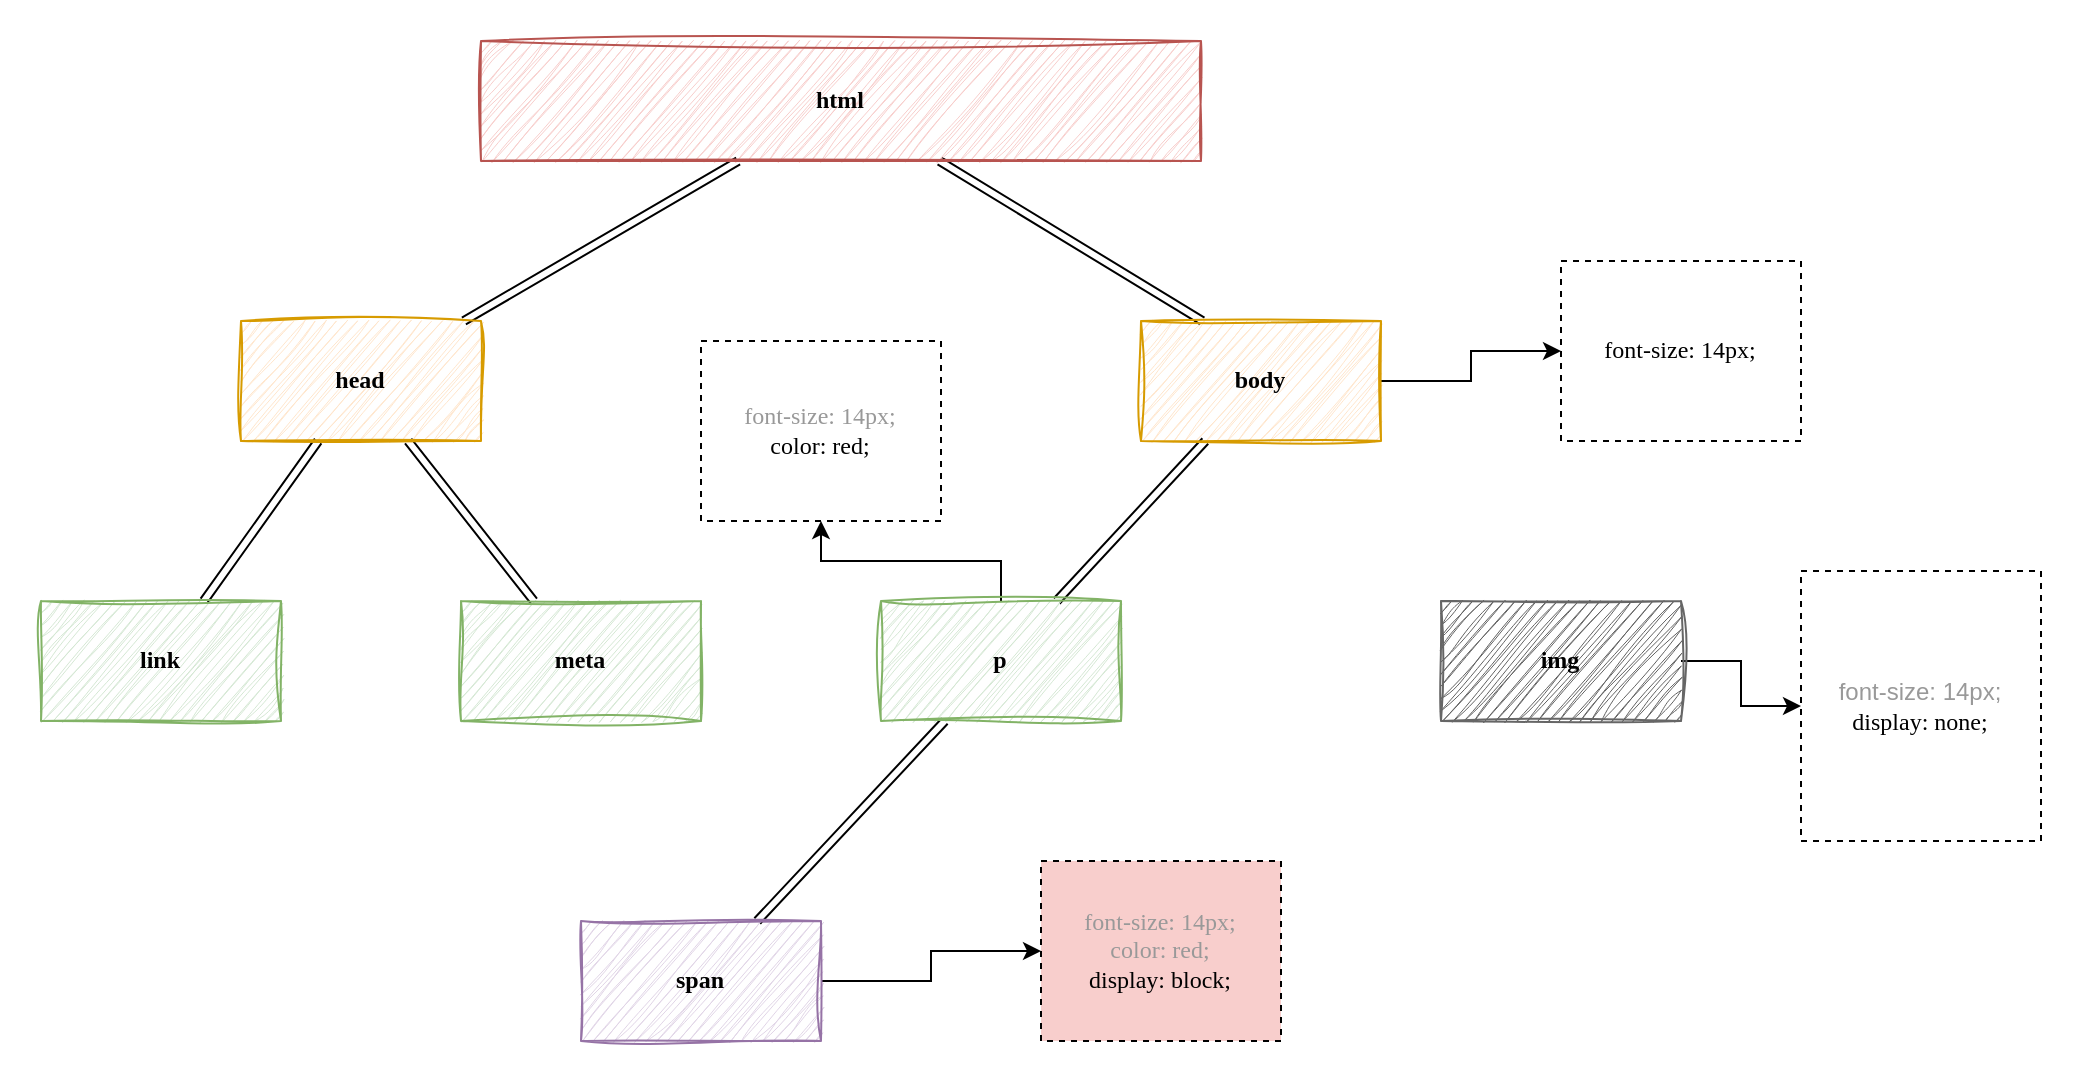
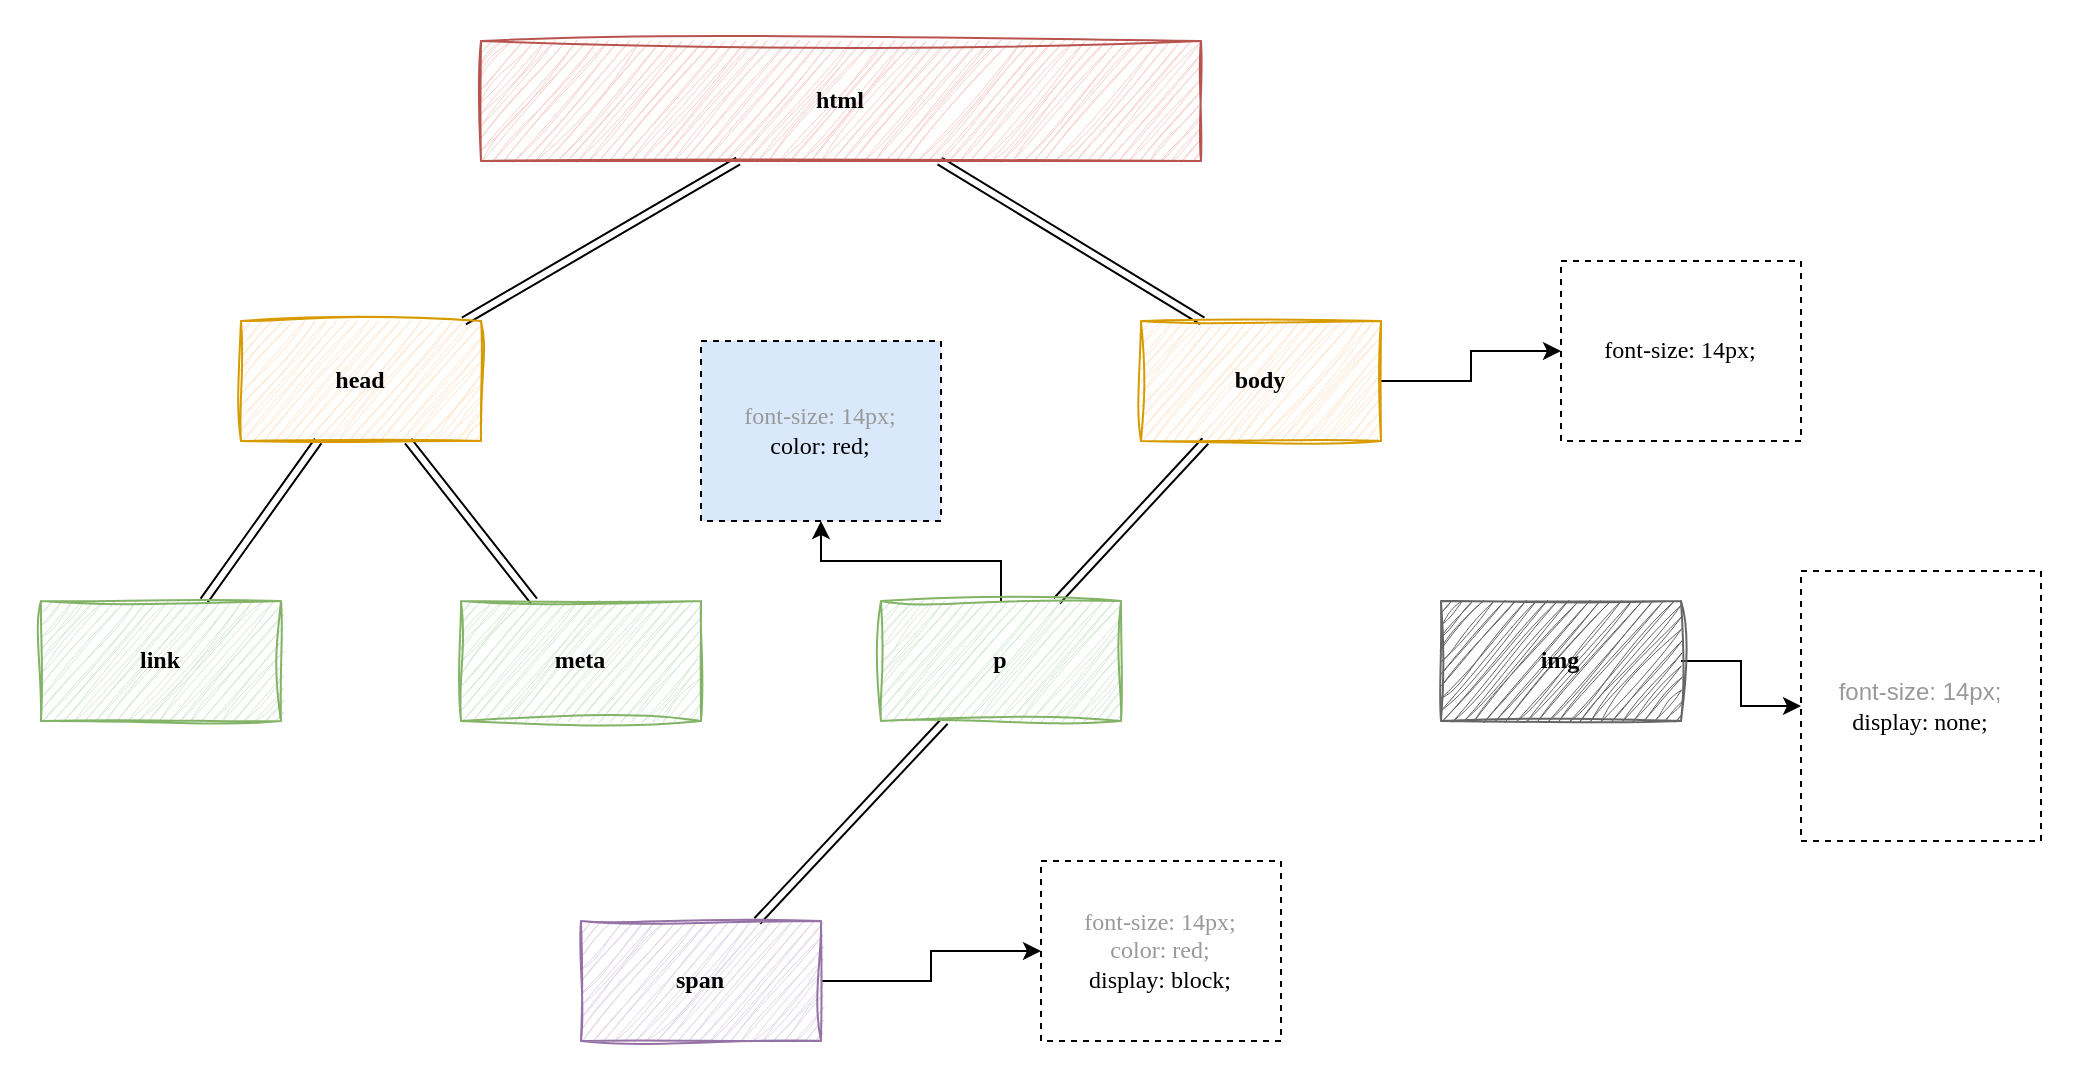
node "font-size: 14px; color: red;": fillcolor #ffffff -> #dae8fc
node "font-size: 14px;color: red; display: block;": fillcolor #f8cecc -> #ffffff
